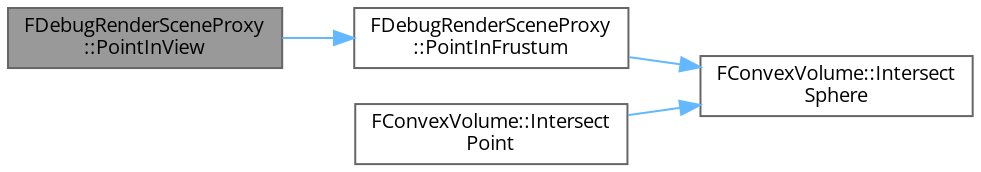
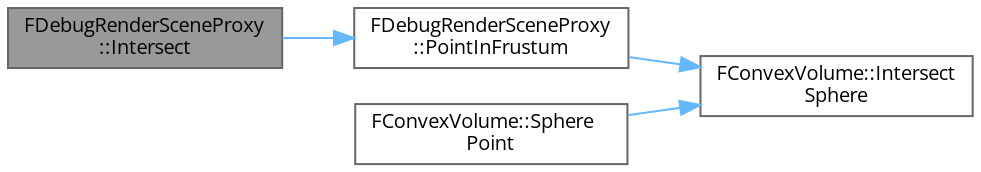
node "FDebugRenderSceneProxy ::PointInView": label "FDebugRenderSceneProxy ::PointInView" -> "FDebugRenderSceneProxy ::Intersect"
node "FConvexVolume::Intersect Point": label "FConvexVolume::Intersect Point" -> "FConvexVolume::Sphere Point"
